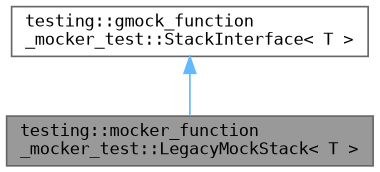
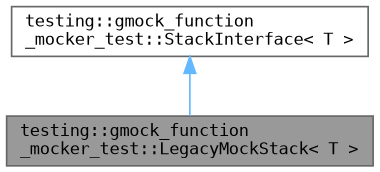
node "testing::mocker_function _mocker_test::LegacyMockStack< T >": label "testing::mocker_function _mocker_test::LegacyMockStack< T >" -> "testing::gmock_function _mocker_test::LegacyMockStack< T >"
